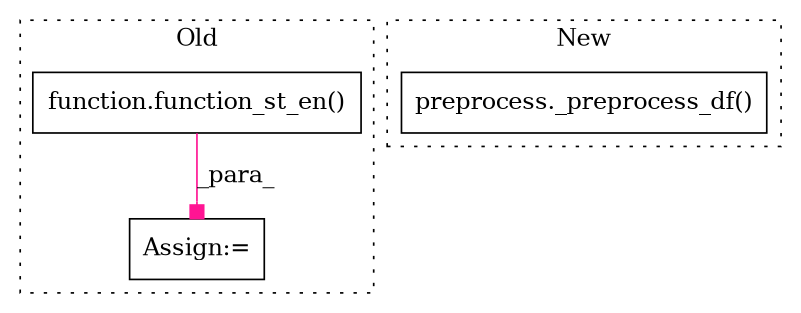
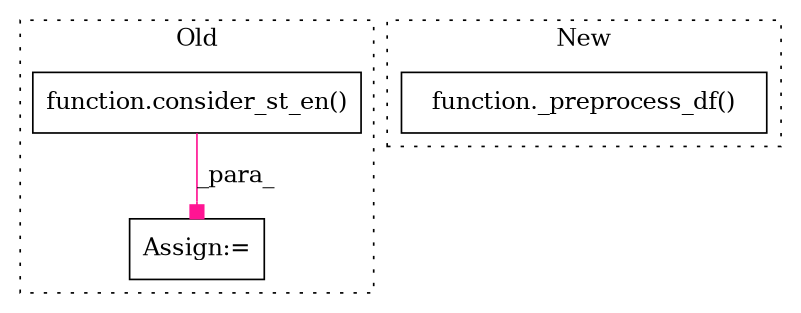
node "function.function_st_en()": label "function.function_st_en()" -> "function.consider_st_en()"
node "preprocess._preprocess_df()": label "preprocess._preprocess_df()" -> "function._preprocess_df()"
